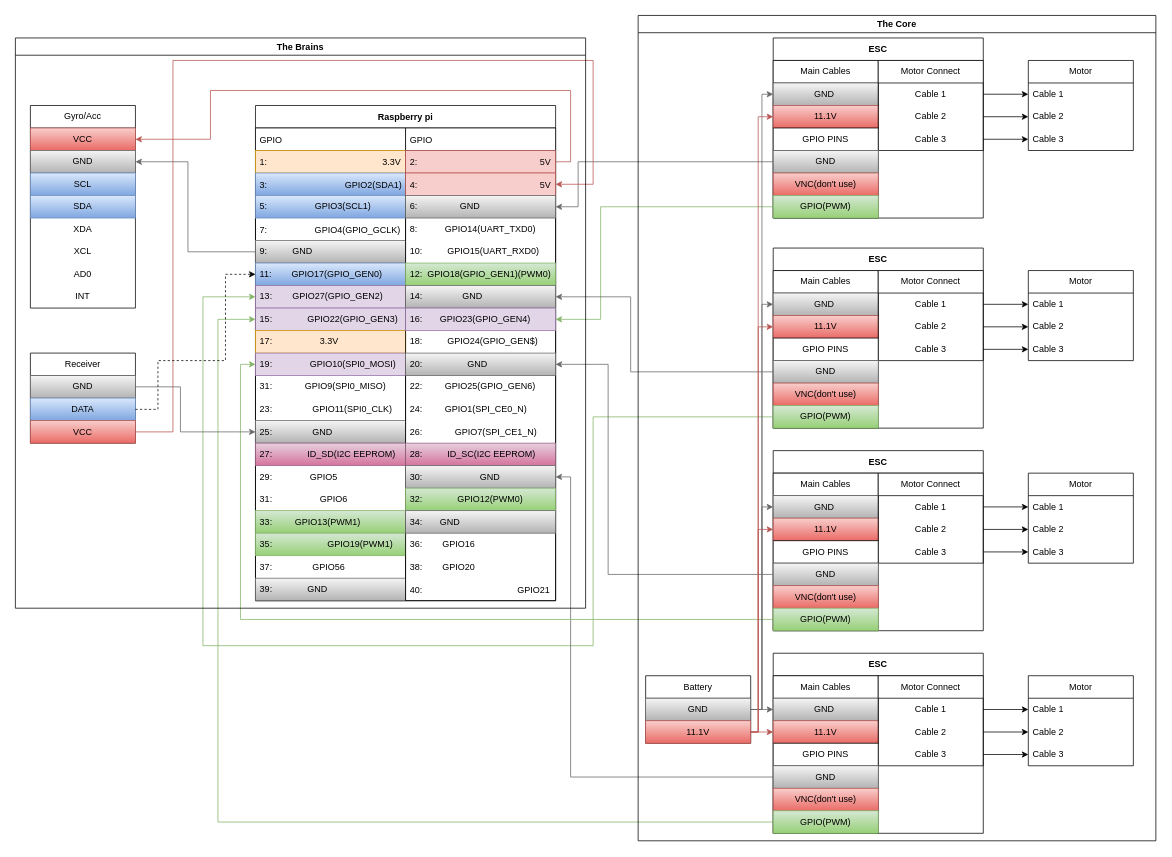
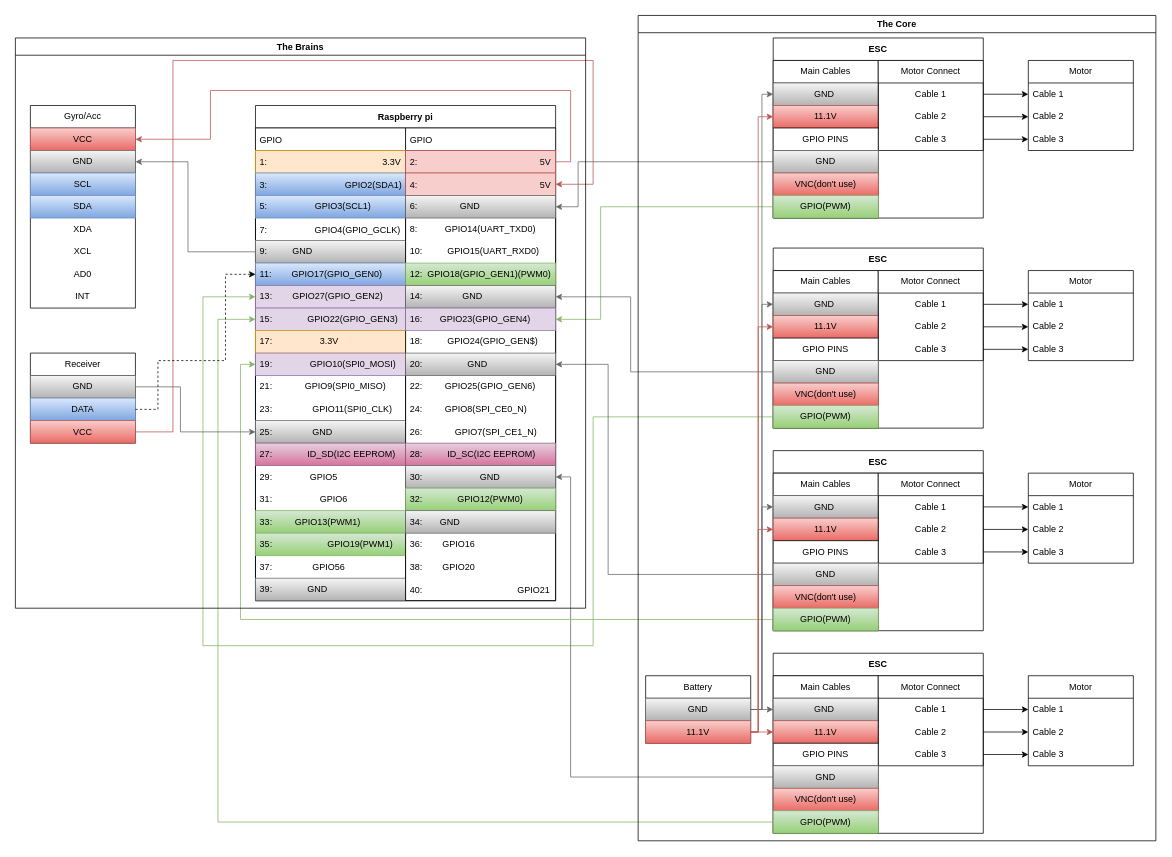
node "31: GPIO9(SPI0_MISO)": label "31: GPIO9(SPI0_MISO)" -> "21: GPIO9(SPI0_MISO)"
node "24: GPIO1(SPI_CE0_N)": label "24: GPIO1(SPI_CE0_N)" -> "24: GPIO8(SPI_CE0_N)"
